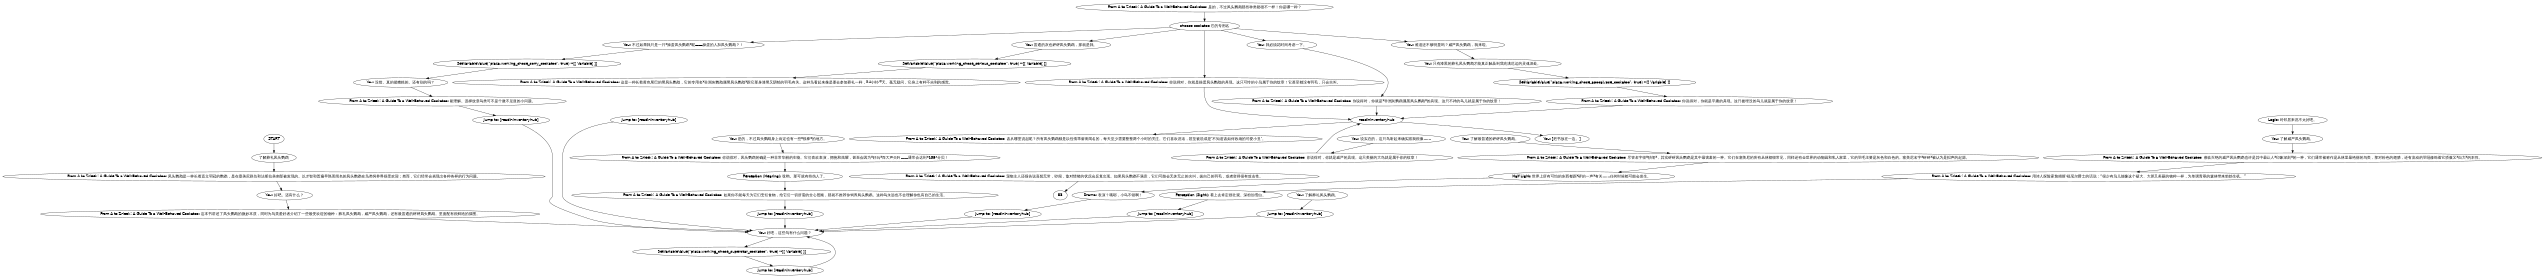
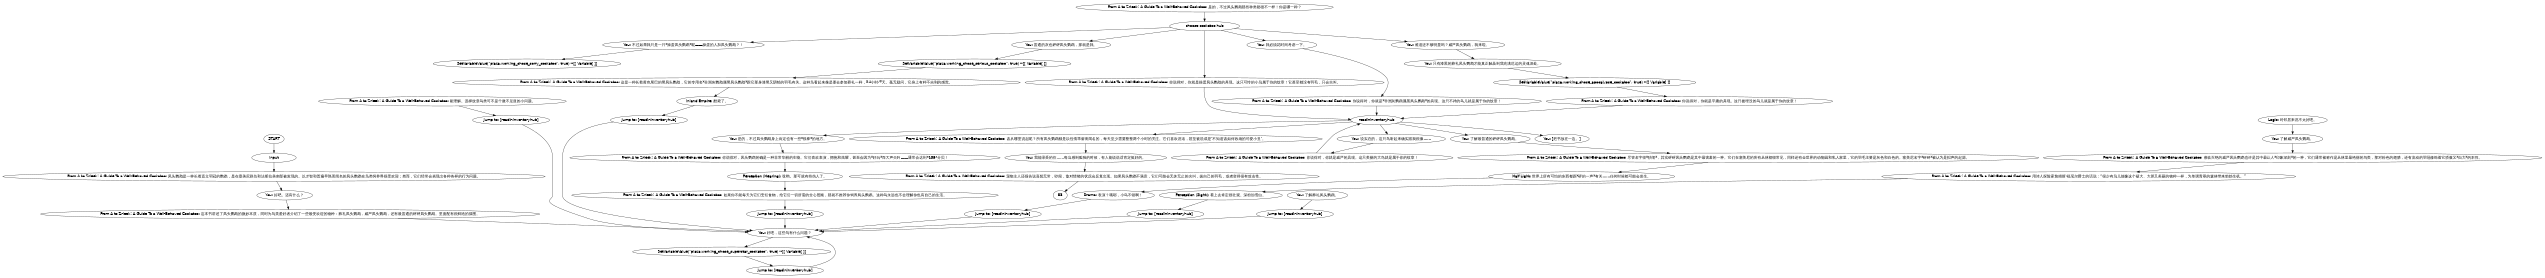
node "choose cockatoo 它的专用名": label "choose cockatoo 它的专用名" -> "choose cockatoo hub"
node "You: 没错。真的挺糟糕的。还有别的吗？": removed
node "Inland Empire: 酷毙了。": added
edge "readininventoryhub" -> "You: 是的，不过凤头鹦鹉身上肯定也有一些*很棒*的地方。": added
edge "readininventoryhub" -> "You: 说实在的，这只鸟听起来确实跟我很像……": added
edge "readininventoryhub" -> "You: 了解最普通的砰砰凤头鹦鹉。": added
node "了解葬礼凤头鹦鹉": label "了解葬礼凤头鹦鹉" -> "input"
node "You: 我能承受的住……每当感到孤独的时候，有人能说说话肯定挺好的。": added
